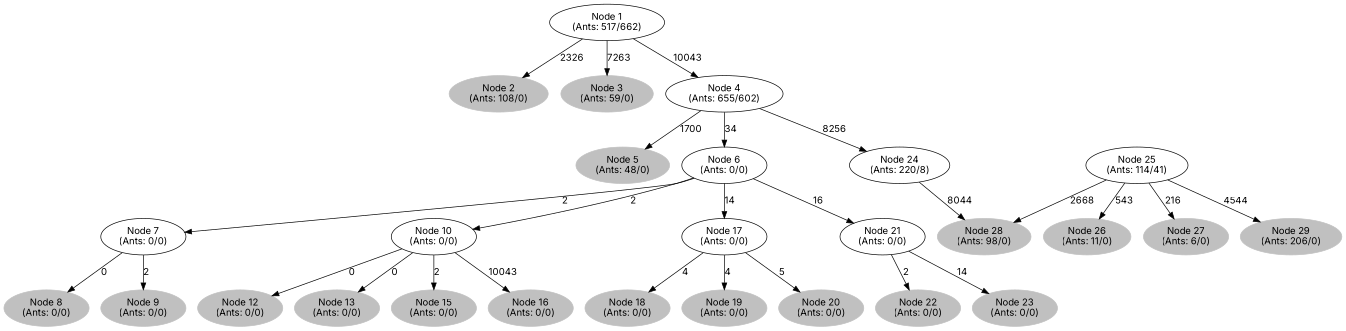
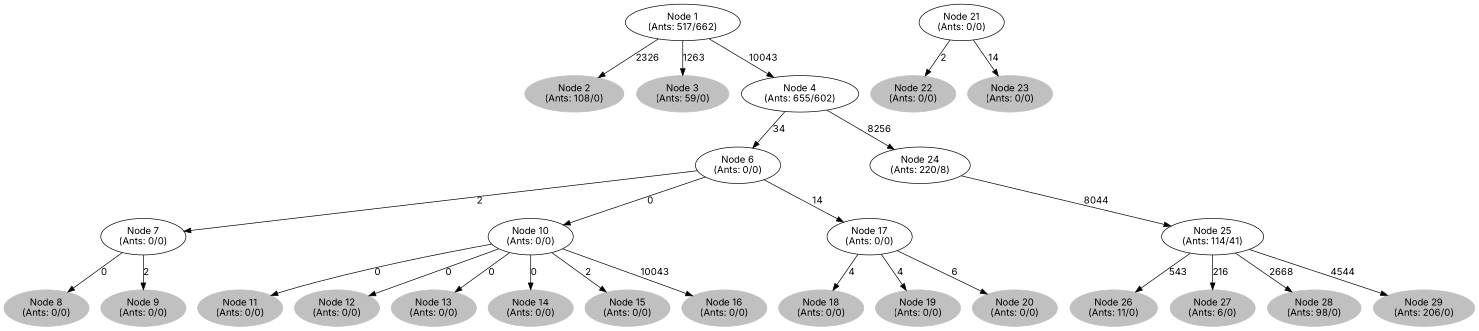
edge "Node 1 (Ants: 517/662)" -> "Node 3 (Ants: 59/0)": label "7263" -> "1263"
node "Node 5 (Ants: 48/0)": removed
edge "Node 24 (Ants: 220/8)" -> "Node 28 (Ants: 98/0)": now "Node 24 (Ants: 220/8)" -> "Node 25 (Ants: 114/41)"
edge "Node 6 (Ants: 0/0)" -> "Node 21 (Ants: 0/0)": removed, label "16"
edge "Node 6 (Ants: 0/0)" -> "Node 10 (Ants: 0/0)": label "2" -> "0"
edge "Node 17 (Ants: 0/0)" -> "Node 20 (Ants: 0/0)": label "5" -> "6"
node "Node 11 (Ants: 0/0)": added
node "Node 14 (Ants: 0/0)": added
